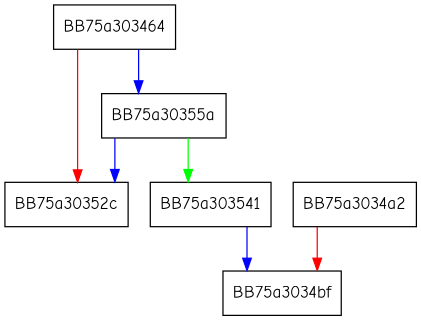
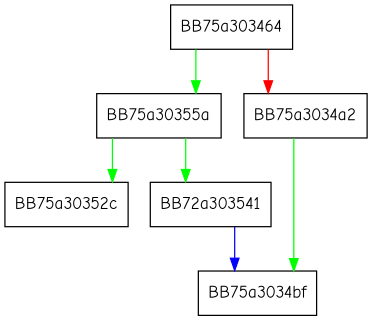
edge "BB75a303464" -> "BB75a30355a": color blue -> green
edge "BB75a303464" -> "BB75a30352c": now "BB75a303464" -> "BB75a3034a2"
edge "BB75a30355a" -> "BB75a30352c": color blue -> green
node "BB75a303541": label "BB75a303541" -> "BB72a303541"
edge "BB75a3034a2" -> "BB75a3034bf": color red -> green
